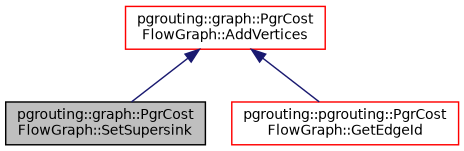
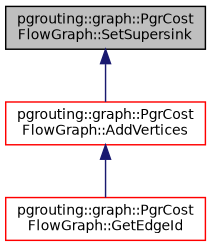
edge "pgrouting::graph::PgrCost FlowGraph::SetSupersink" -> "pgrouting::graph::PgrCost FlowGraph::AddVertices": reversed
node "pgrouting::pgrouting::PgrCost FlowGraph::GetEdgeId": label "pgrouting::pgrouting::PgrCost FlowGraph::GetEdgeId" -> "pgrouting::graph::PgrCost FlowGraph::GetEdgeId"
